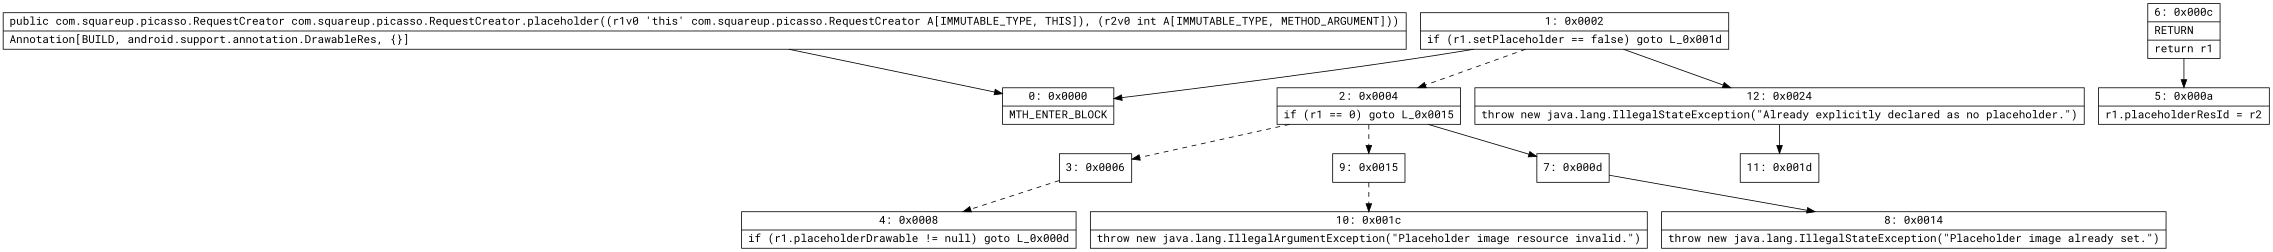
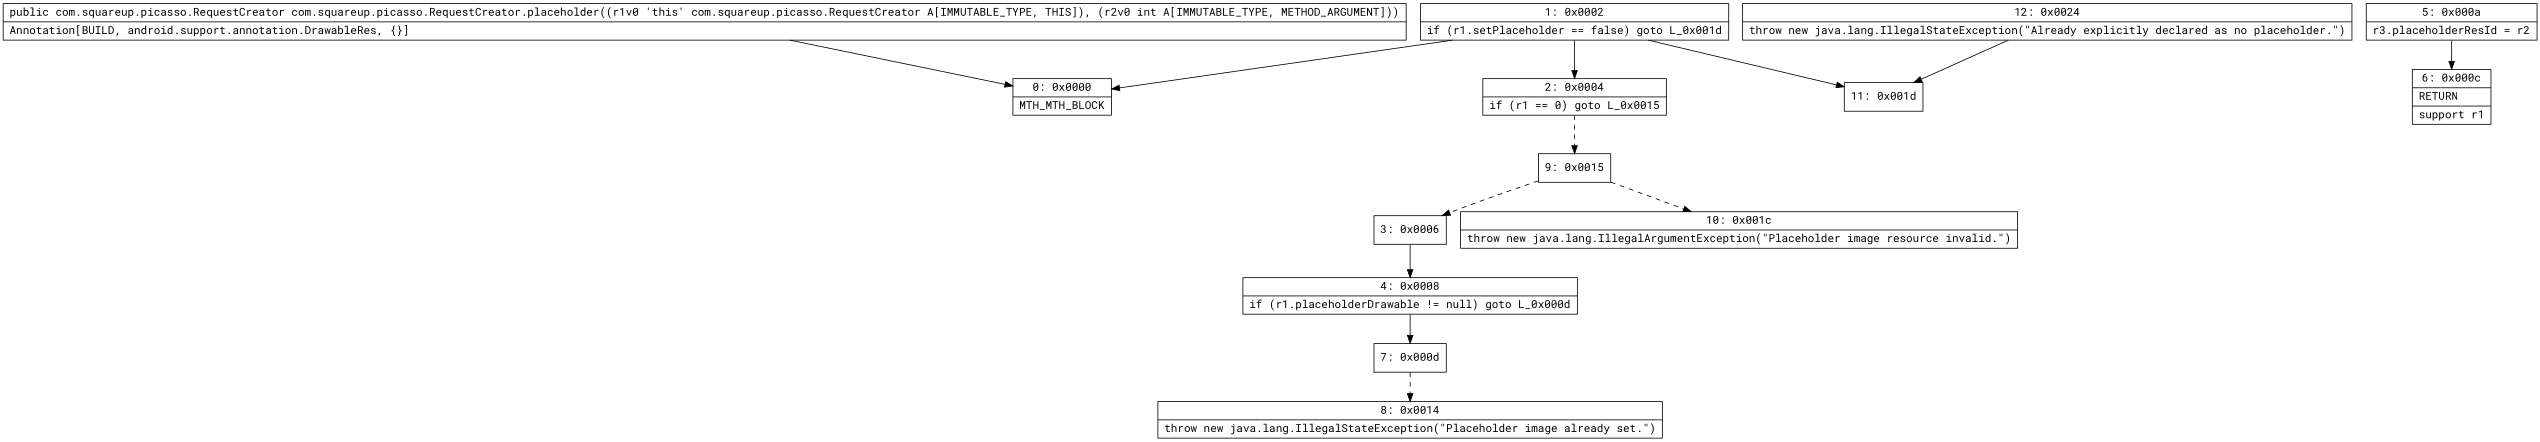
node "6: 0x000c": text "return r1" -> "support r1"
edge "1: 0x0002" -> "2: 0x0004": style dashed -> solid
edge "1: 0x0002" -> "12: 0x0024": now "1: 0x0002" -> "11: 0x001d"
edge "6: 0x000c" -> "5: 0x000a": reversed
node "0: 0x0000": text "MTH_ENTER_BLOCK" -> "MTH_MTH_BLOCK"
node "5: 0x000a": text "r1.placeholderResId = r2" -> "r3.placeholderResId = r2"
edge "2: 0x0004" -> "7: 0x000d": now "4: 0x0008" -> "7: 0x000d"
edge "2: 0x0004" -> "3: 0x0006": now "9: 0x0015" -> "3: 0x0006"
edge "7: 0x000d" -> "8: 0x0014": style solid -> dashed
edge "3: 0x0006" -> "4: 0x0008": style dashed -> solid
